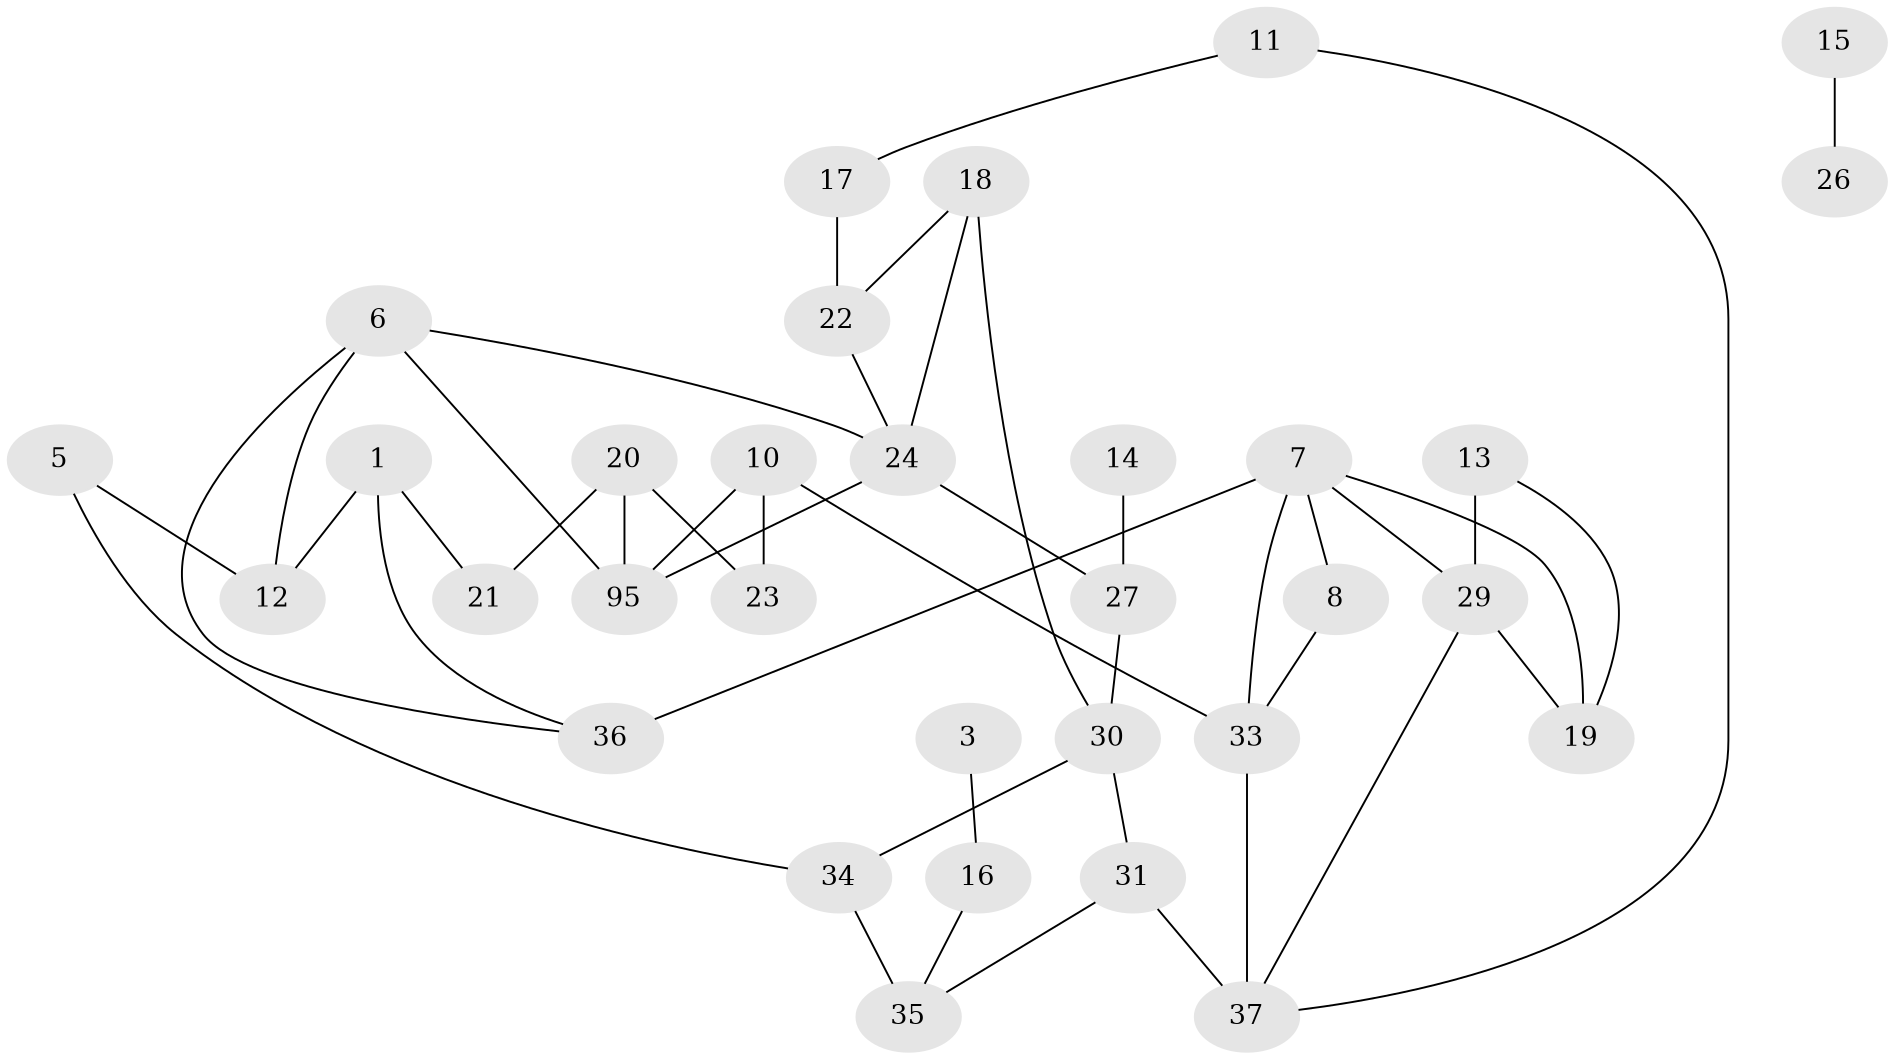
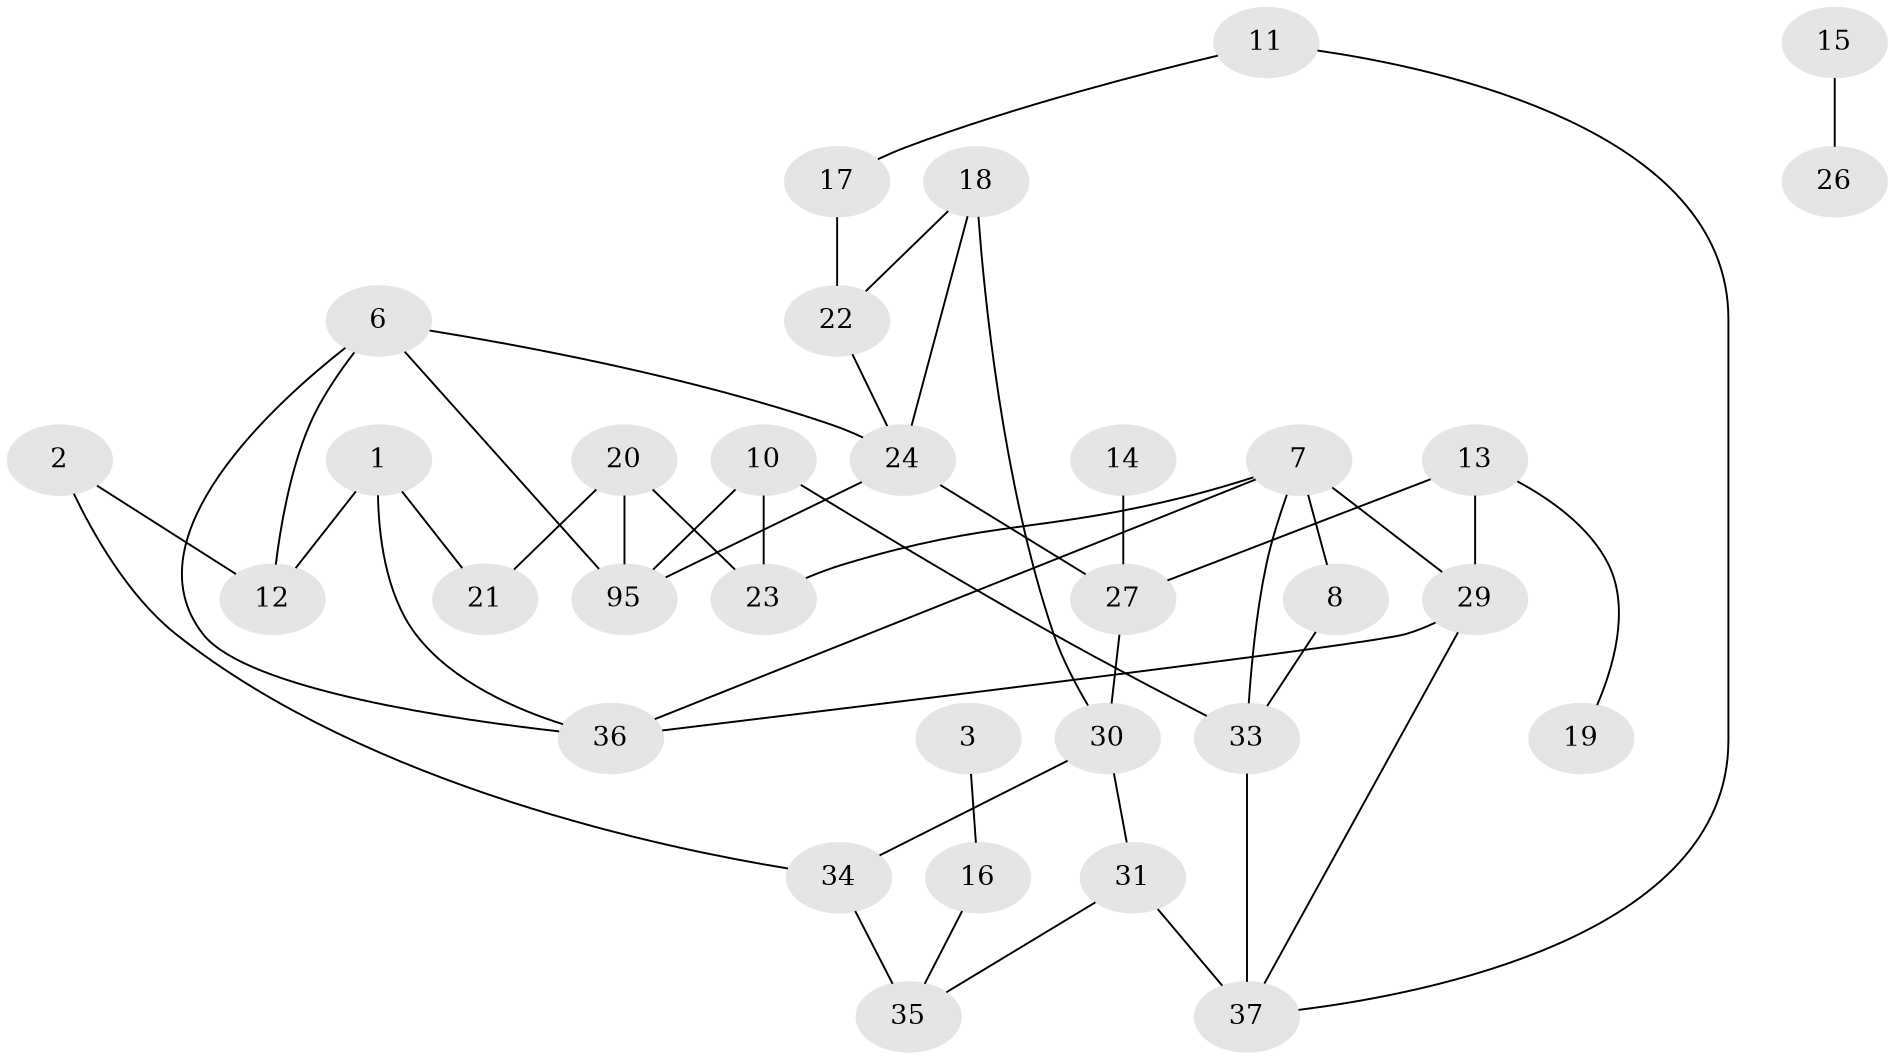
node "5": label "5" -> "2"
edge "13" -- "27": added
edge "7" -- "19": now "7" -- "23"
edge "29" -- "19": now "29" -- "36"
